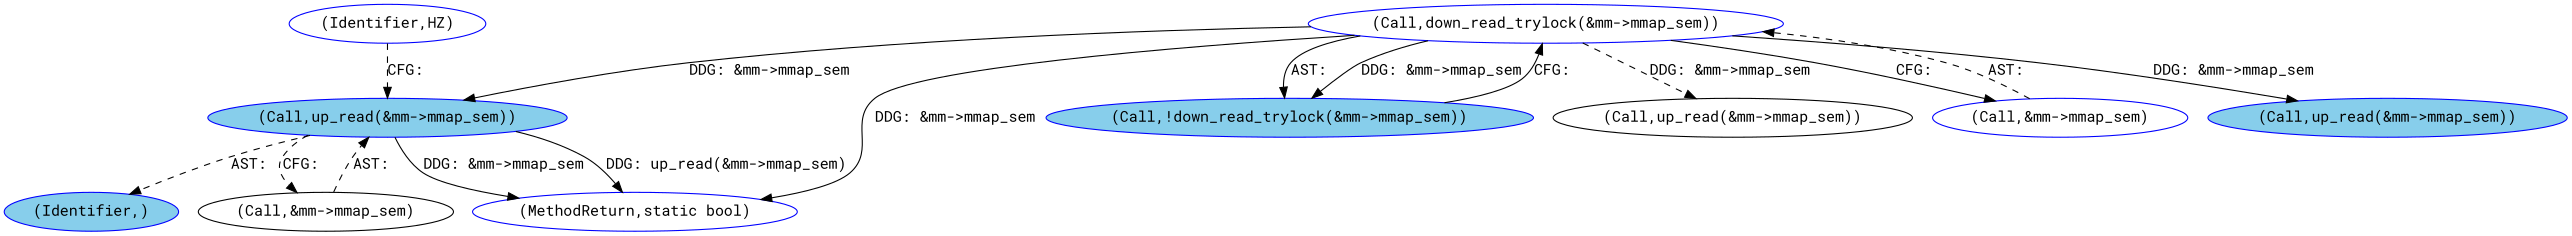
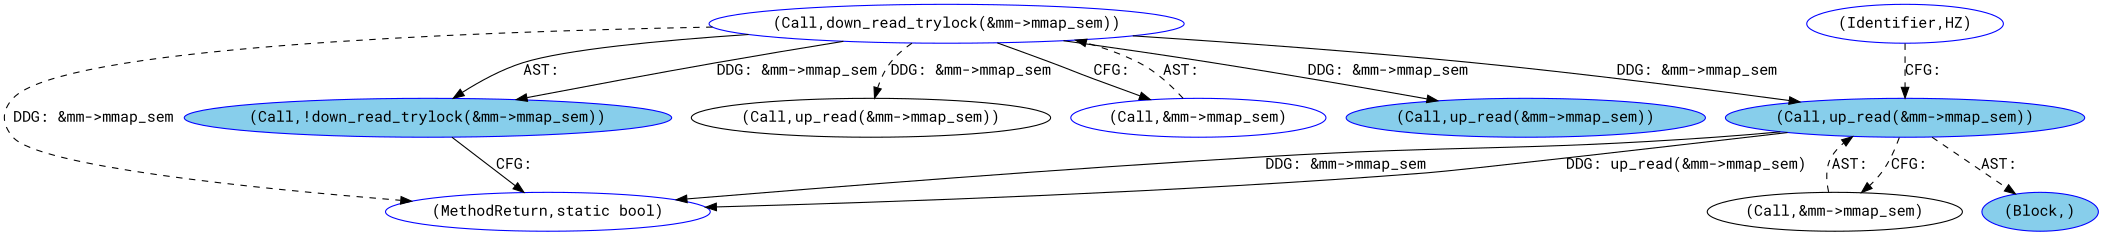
edge "(Call,down_read_trylock(&mm->mmap_sem))" -> "(MethodReturn,static bool)": style solid -> dashed
edge "(Call,!down_read_trylock(&mm->mmap_sem))" -> "(Call,down_read_trylock(&mm->mmap_sem))": now "(Call,!down_read_trylock(&mm->mmap_sem))" -> "(MethodReturn,static bool)"
node "(Identifier,)": label "(Identifier,)" -> "(Block,)"
